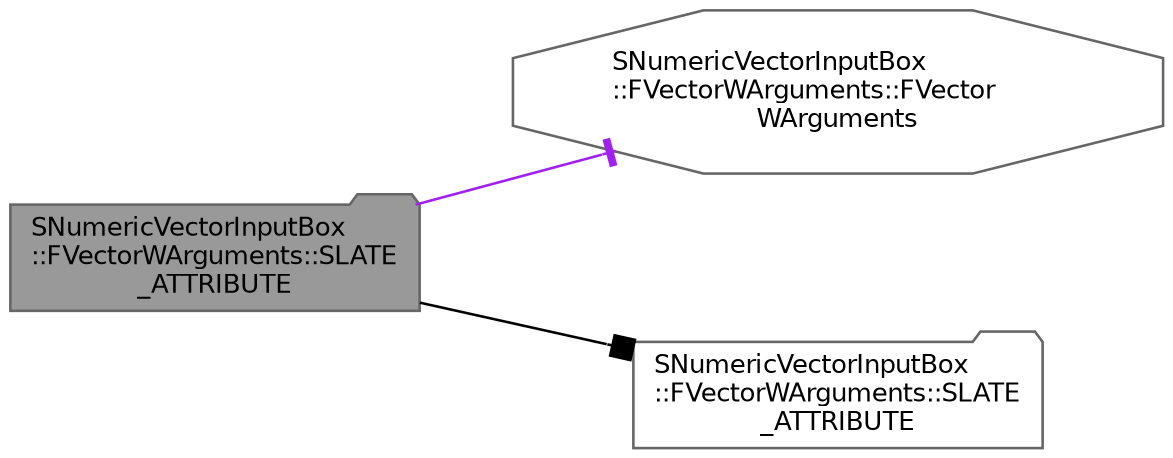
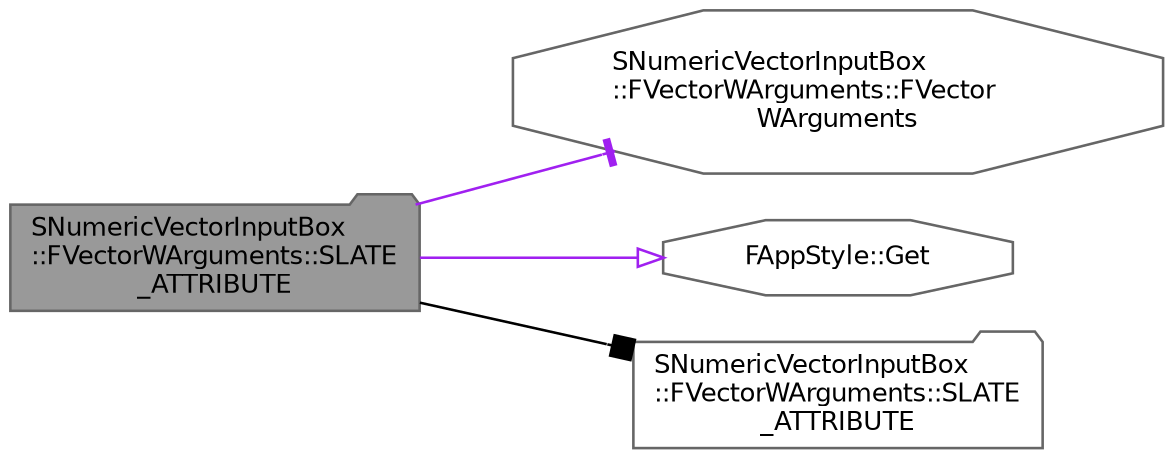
node "FAppStyle::Get": added
